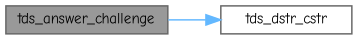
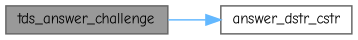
node "tds_dstr_cstr": label "tds_dstr_cstr" -> "answer_dstr_cstr"
